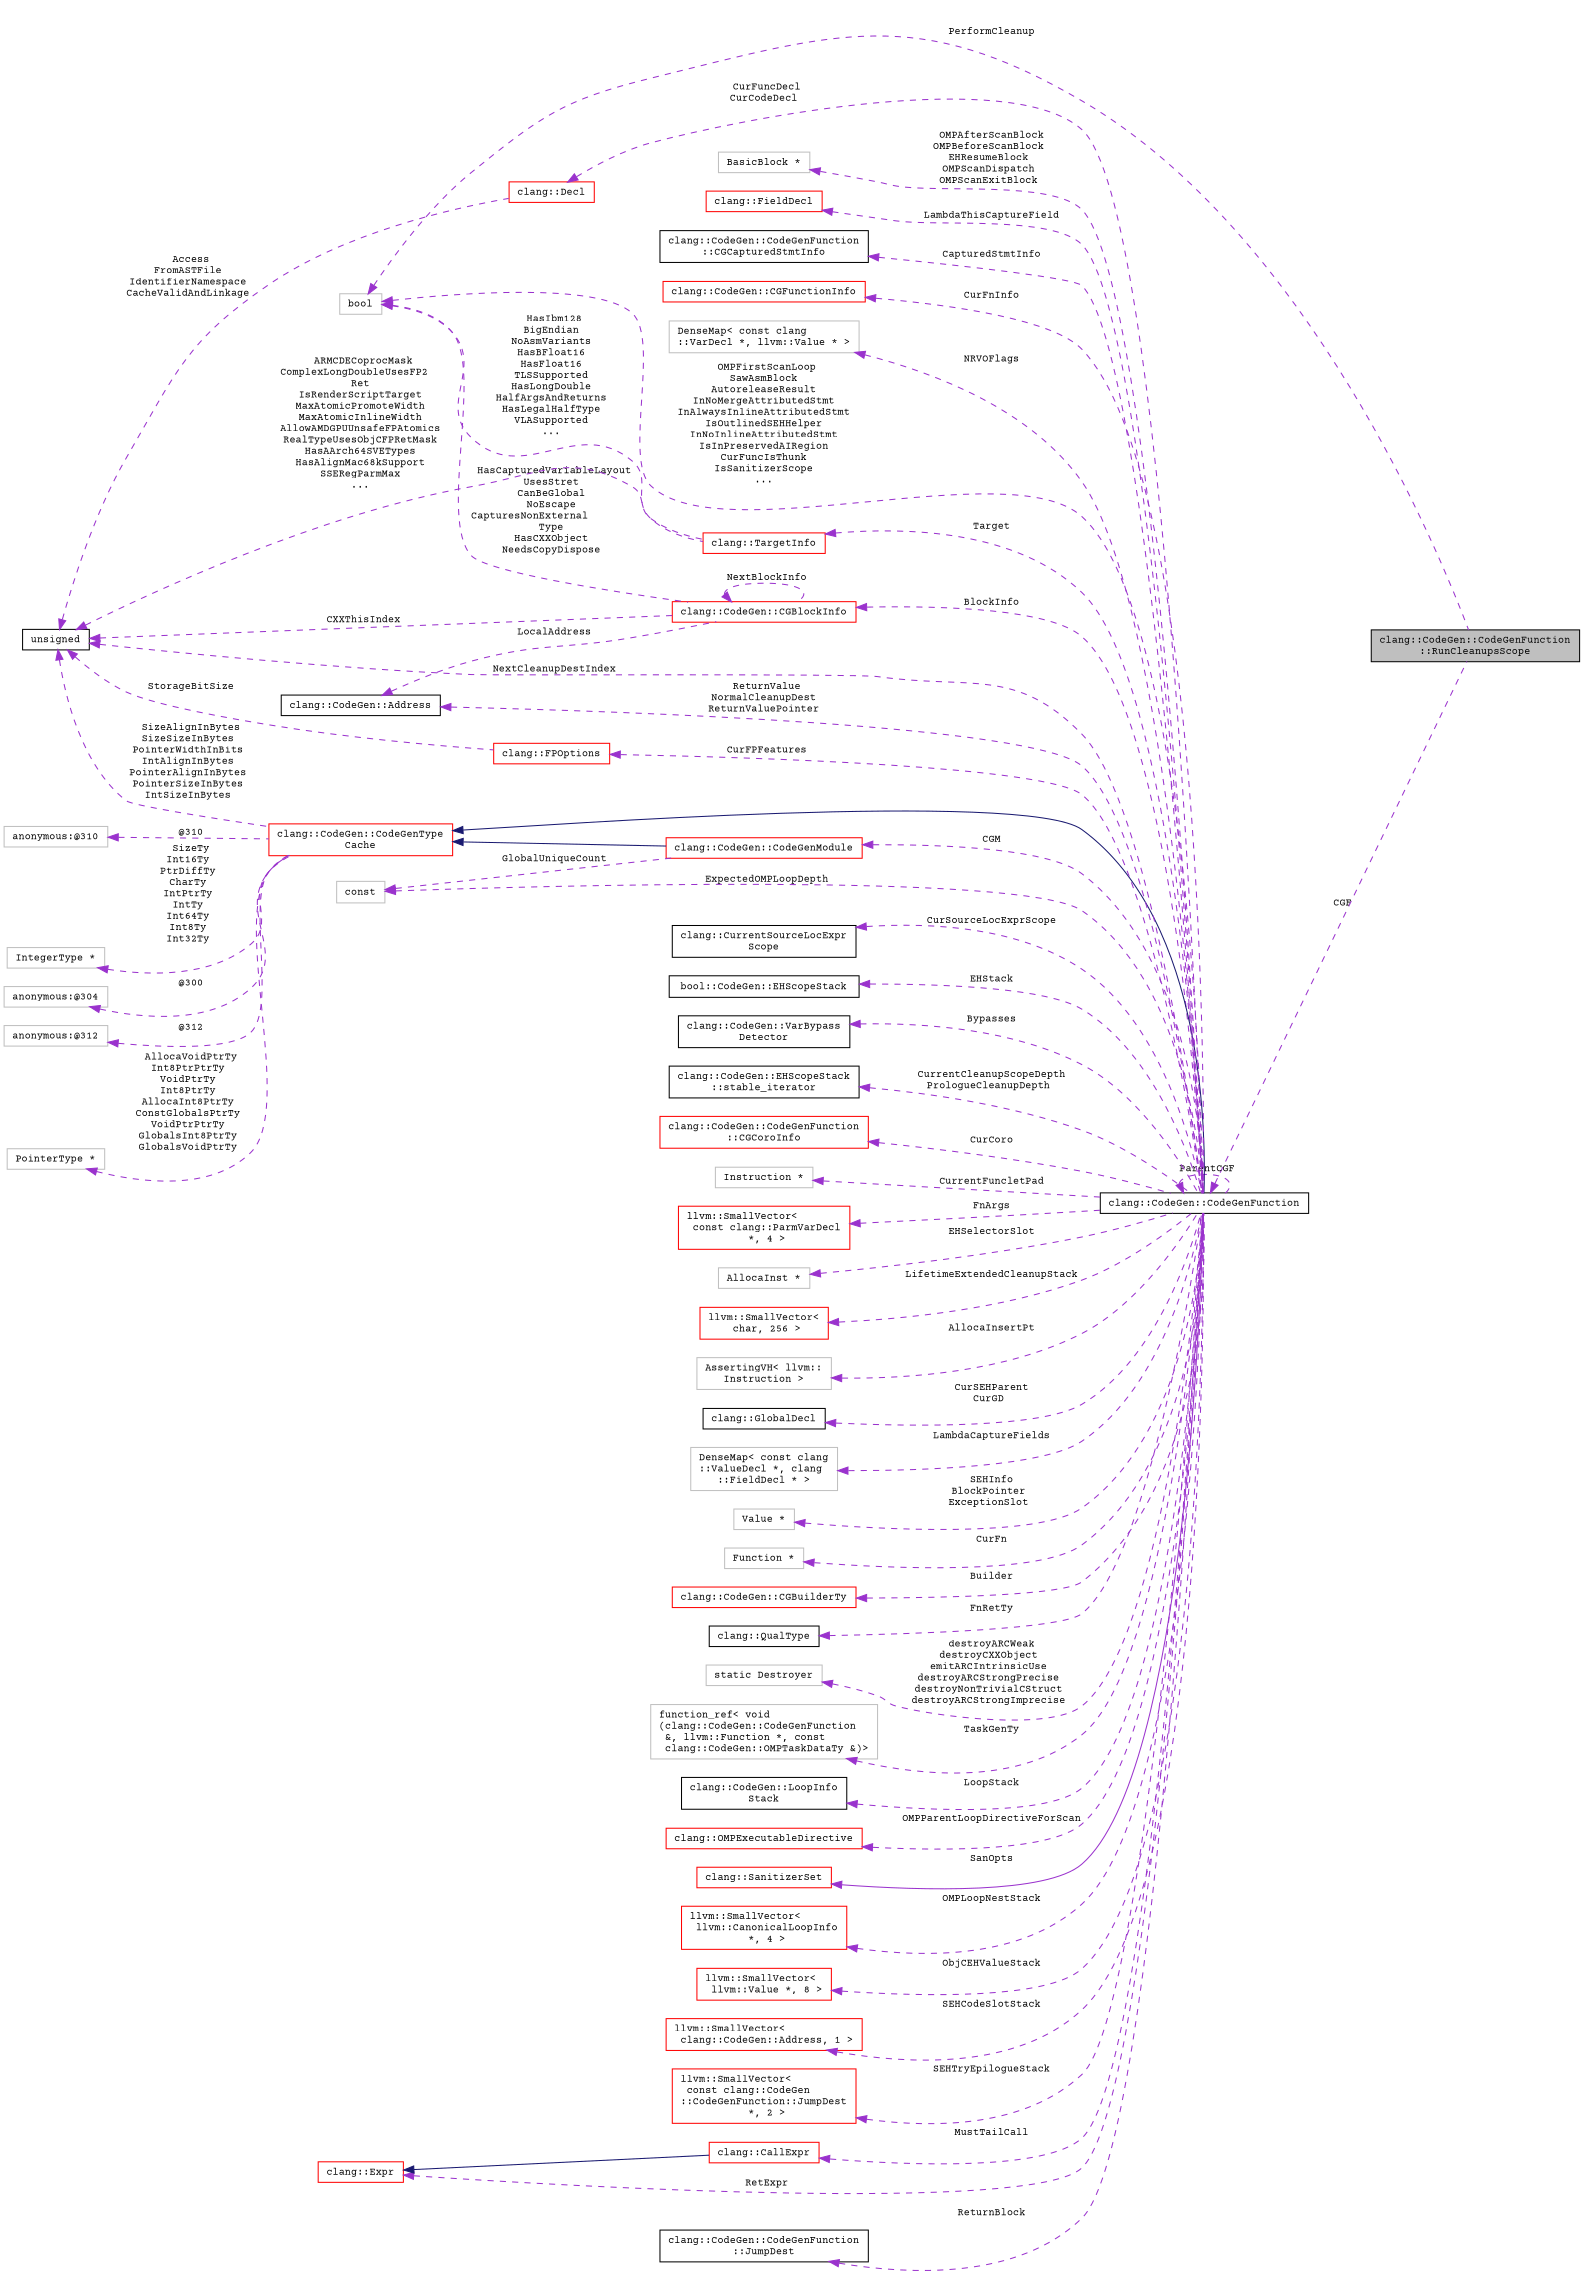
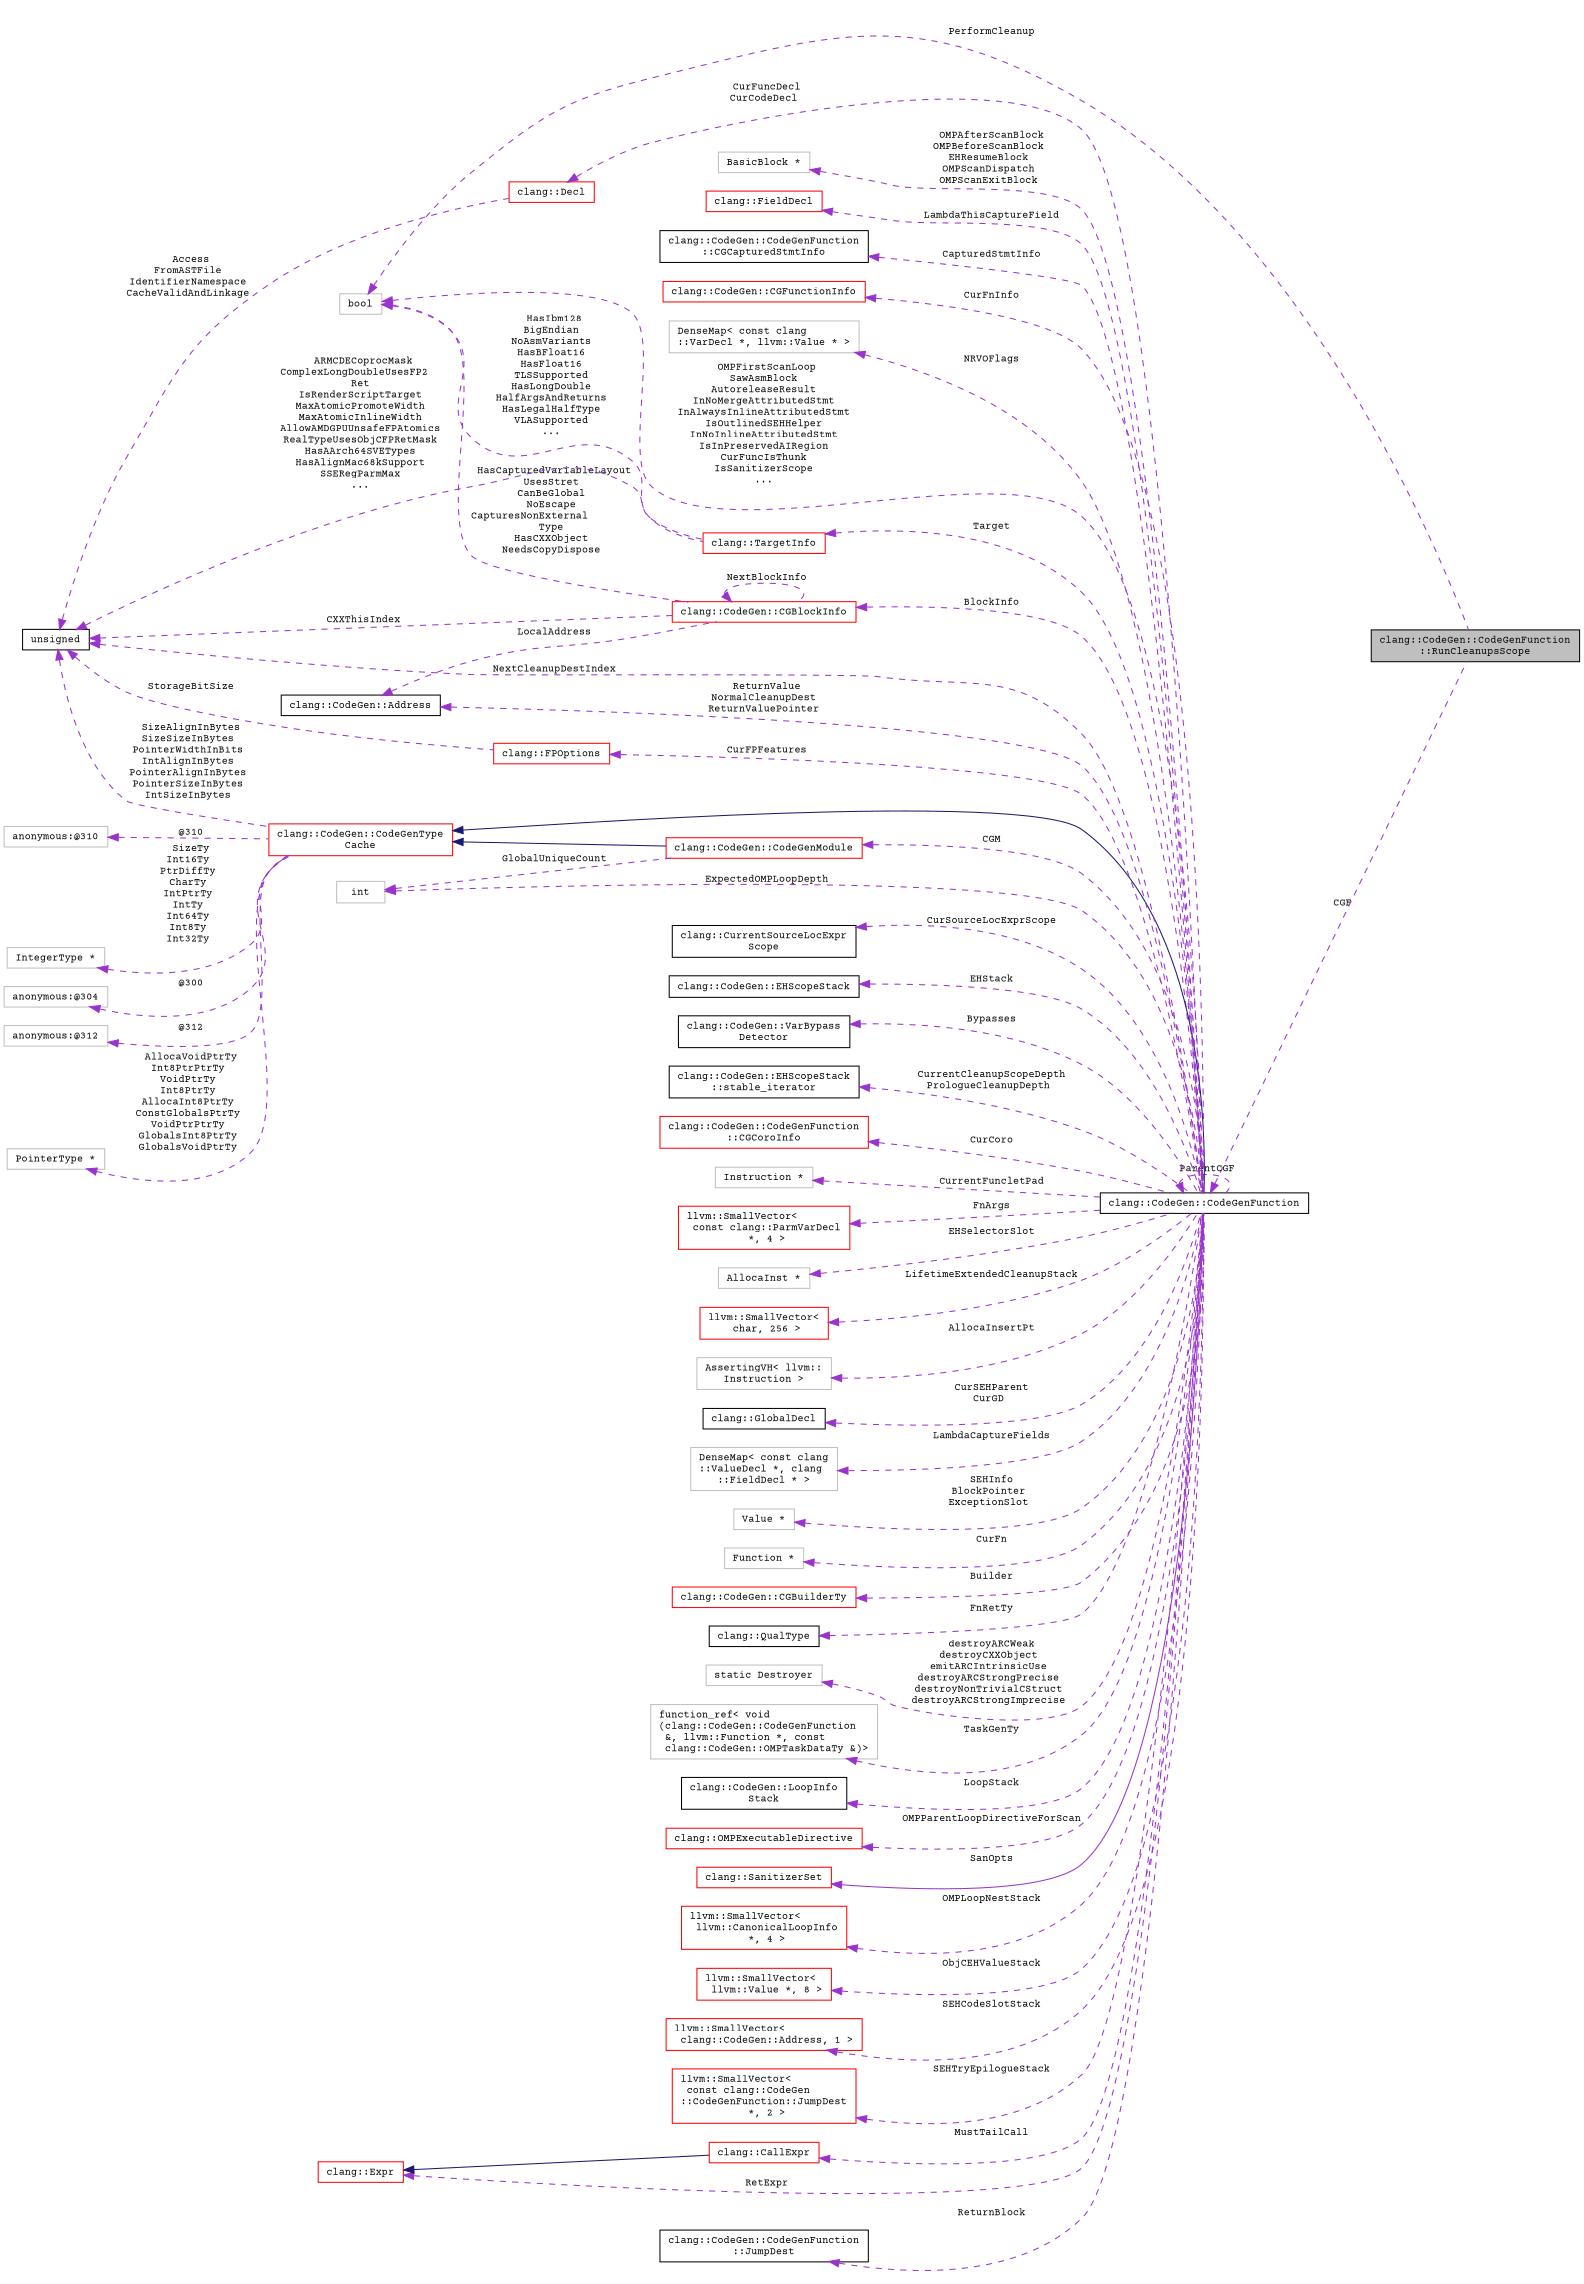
node "const": label "const" -> "int"
node "bool::CodeGen::EHScopeStack": label "bool::CodeGen::EHScopeStack" -> "clang::CodeGen::EHScopeStack"
